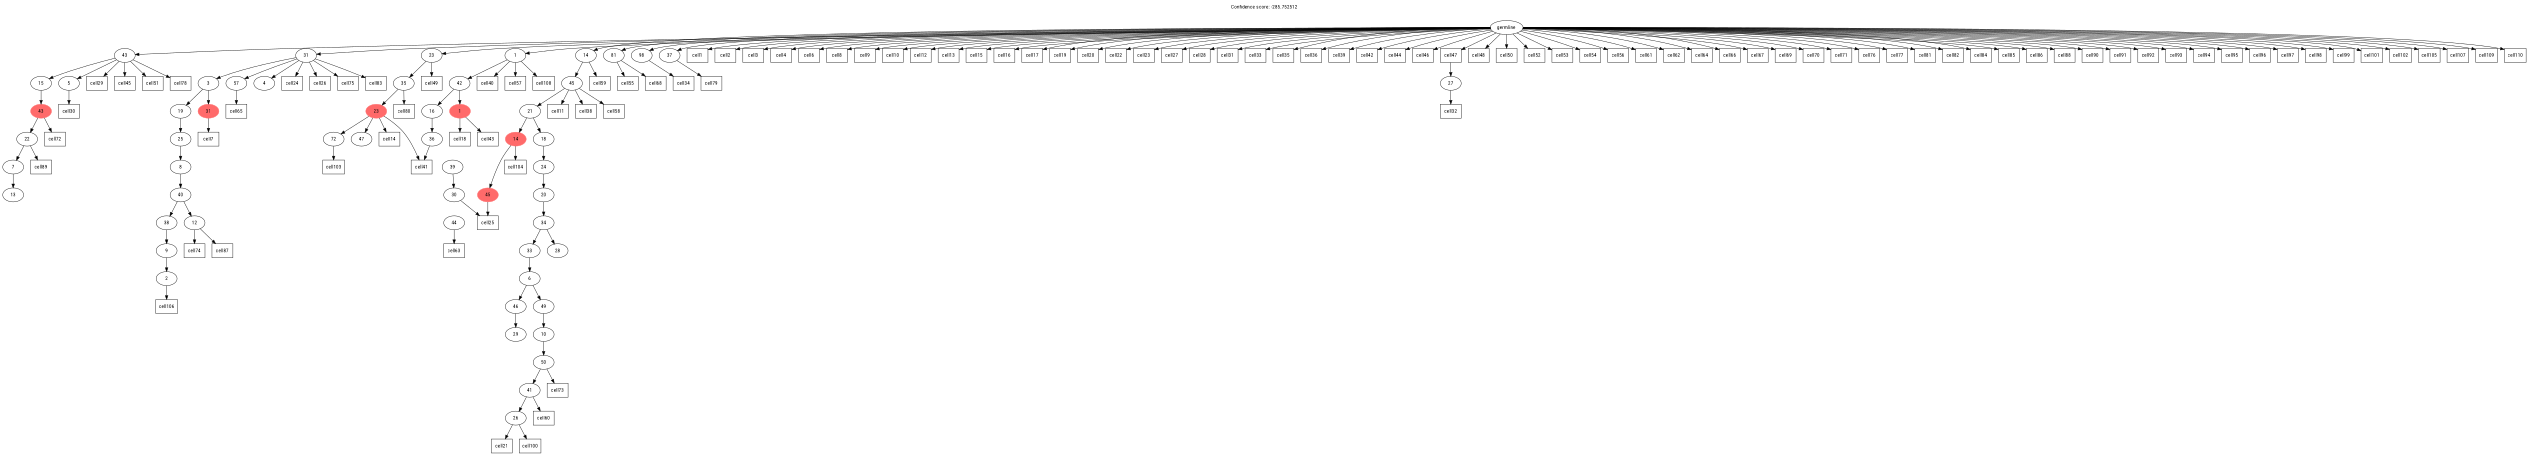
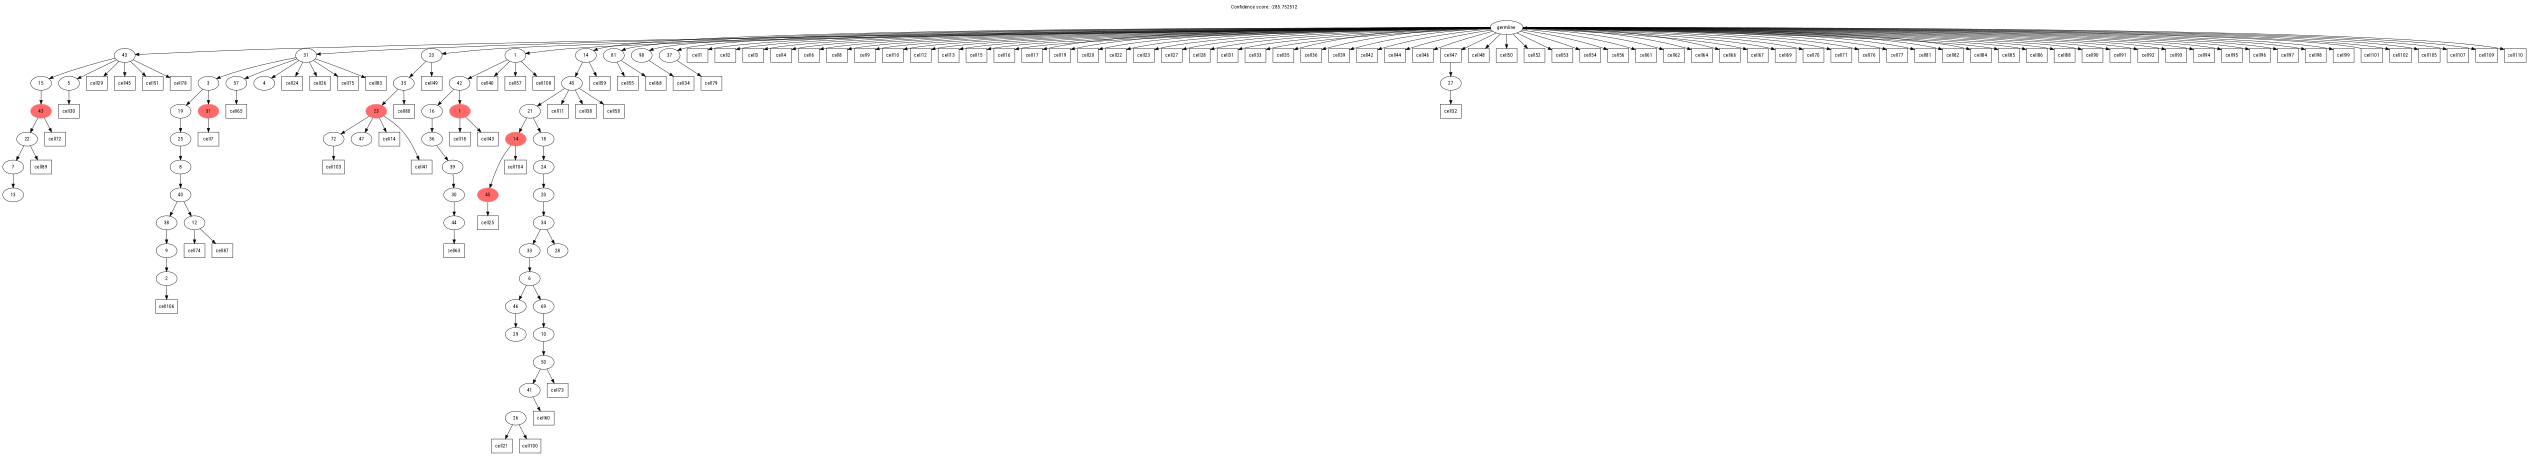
edge "germline" -> "cell101": reversed
edge "36" -> "cell41": now "36" -> "39"
edge "30" -> "cell25": now "30" -> "44"
node "49": label "49" -> "69"
edge "41" -> "26": removed
